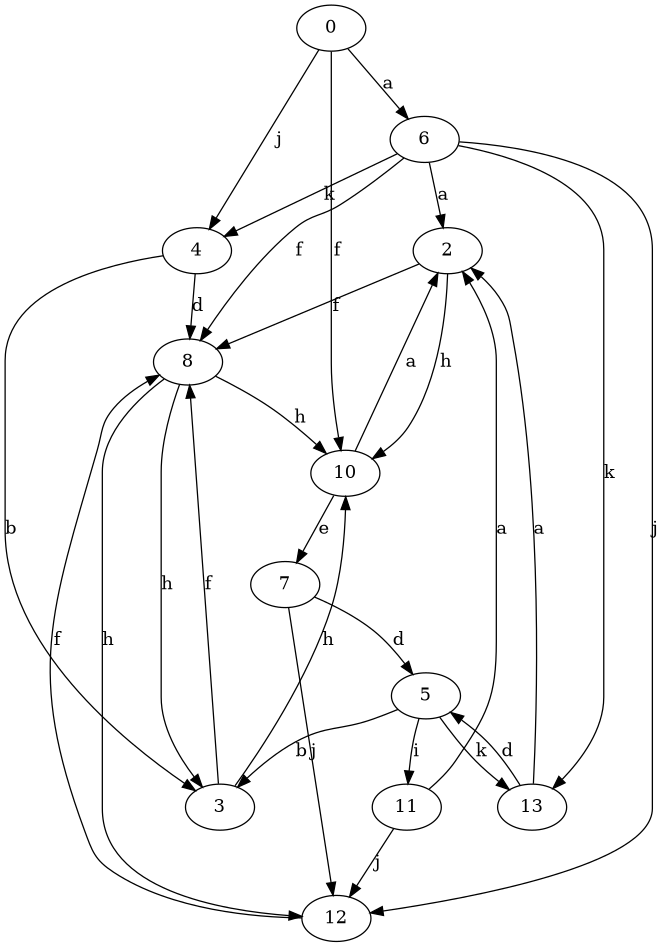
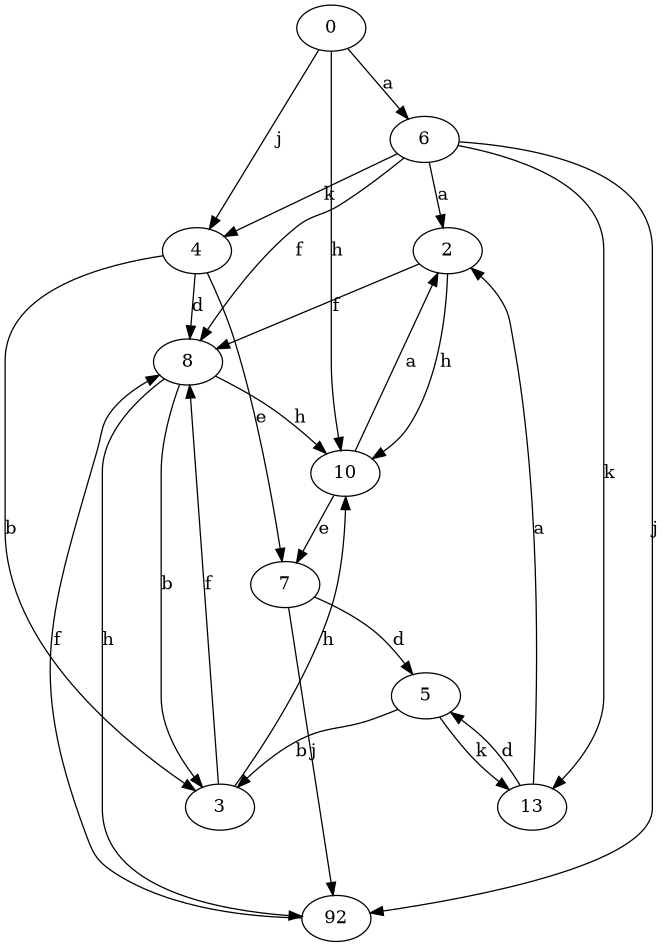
edge "0" -> "10": label "f" -> "h"
edge "4" -> "7": added, label "e"
edge "8" -> "3": label "h" -> "b"
node "11": removed
node "12": label "12" -> "92"
